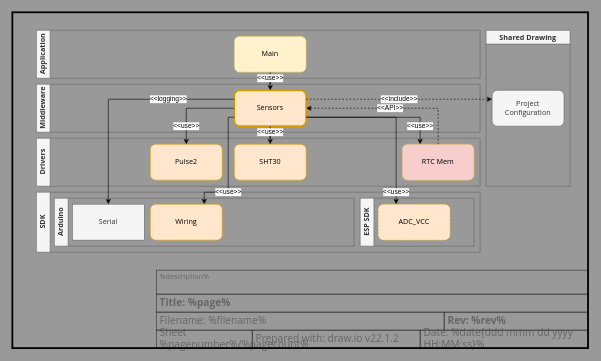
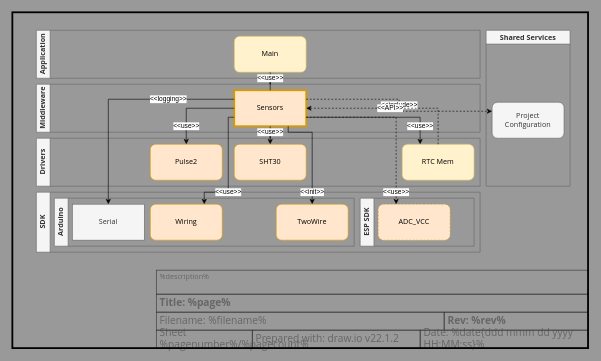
node "Shared Drawing": label "Shared Drawing" -> "Shared Services"
edge "Main" -> "Sensors": arrowhead classic -> none
node "Sensors": shape rounded rectangle -> rectangle
node "Project Configuration": moved (528, 108) -> (528, 120)
edge "Sensors" -> "ADC_VCC": style solid -> dashed
node "RTC Mem": fillcolor #f8cecc -> #fff2cc
edge "Sensors" -> "TwoWire": added, label "<<init>>"
node "TwoWire": added
